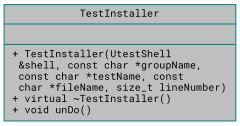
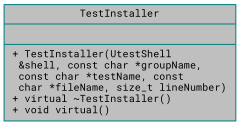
node "TestInstaller": text "+ void unDo()" -> "+ void virtual()"
